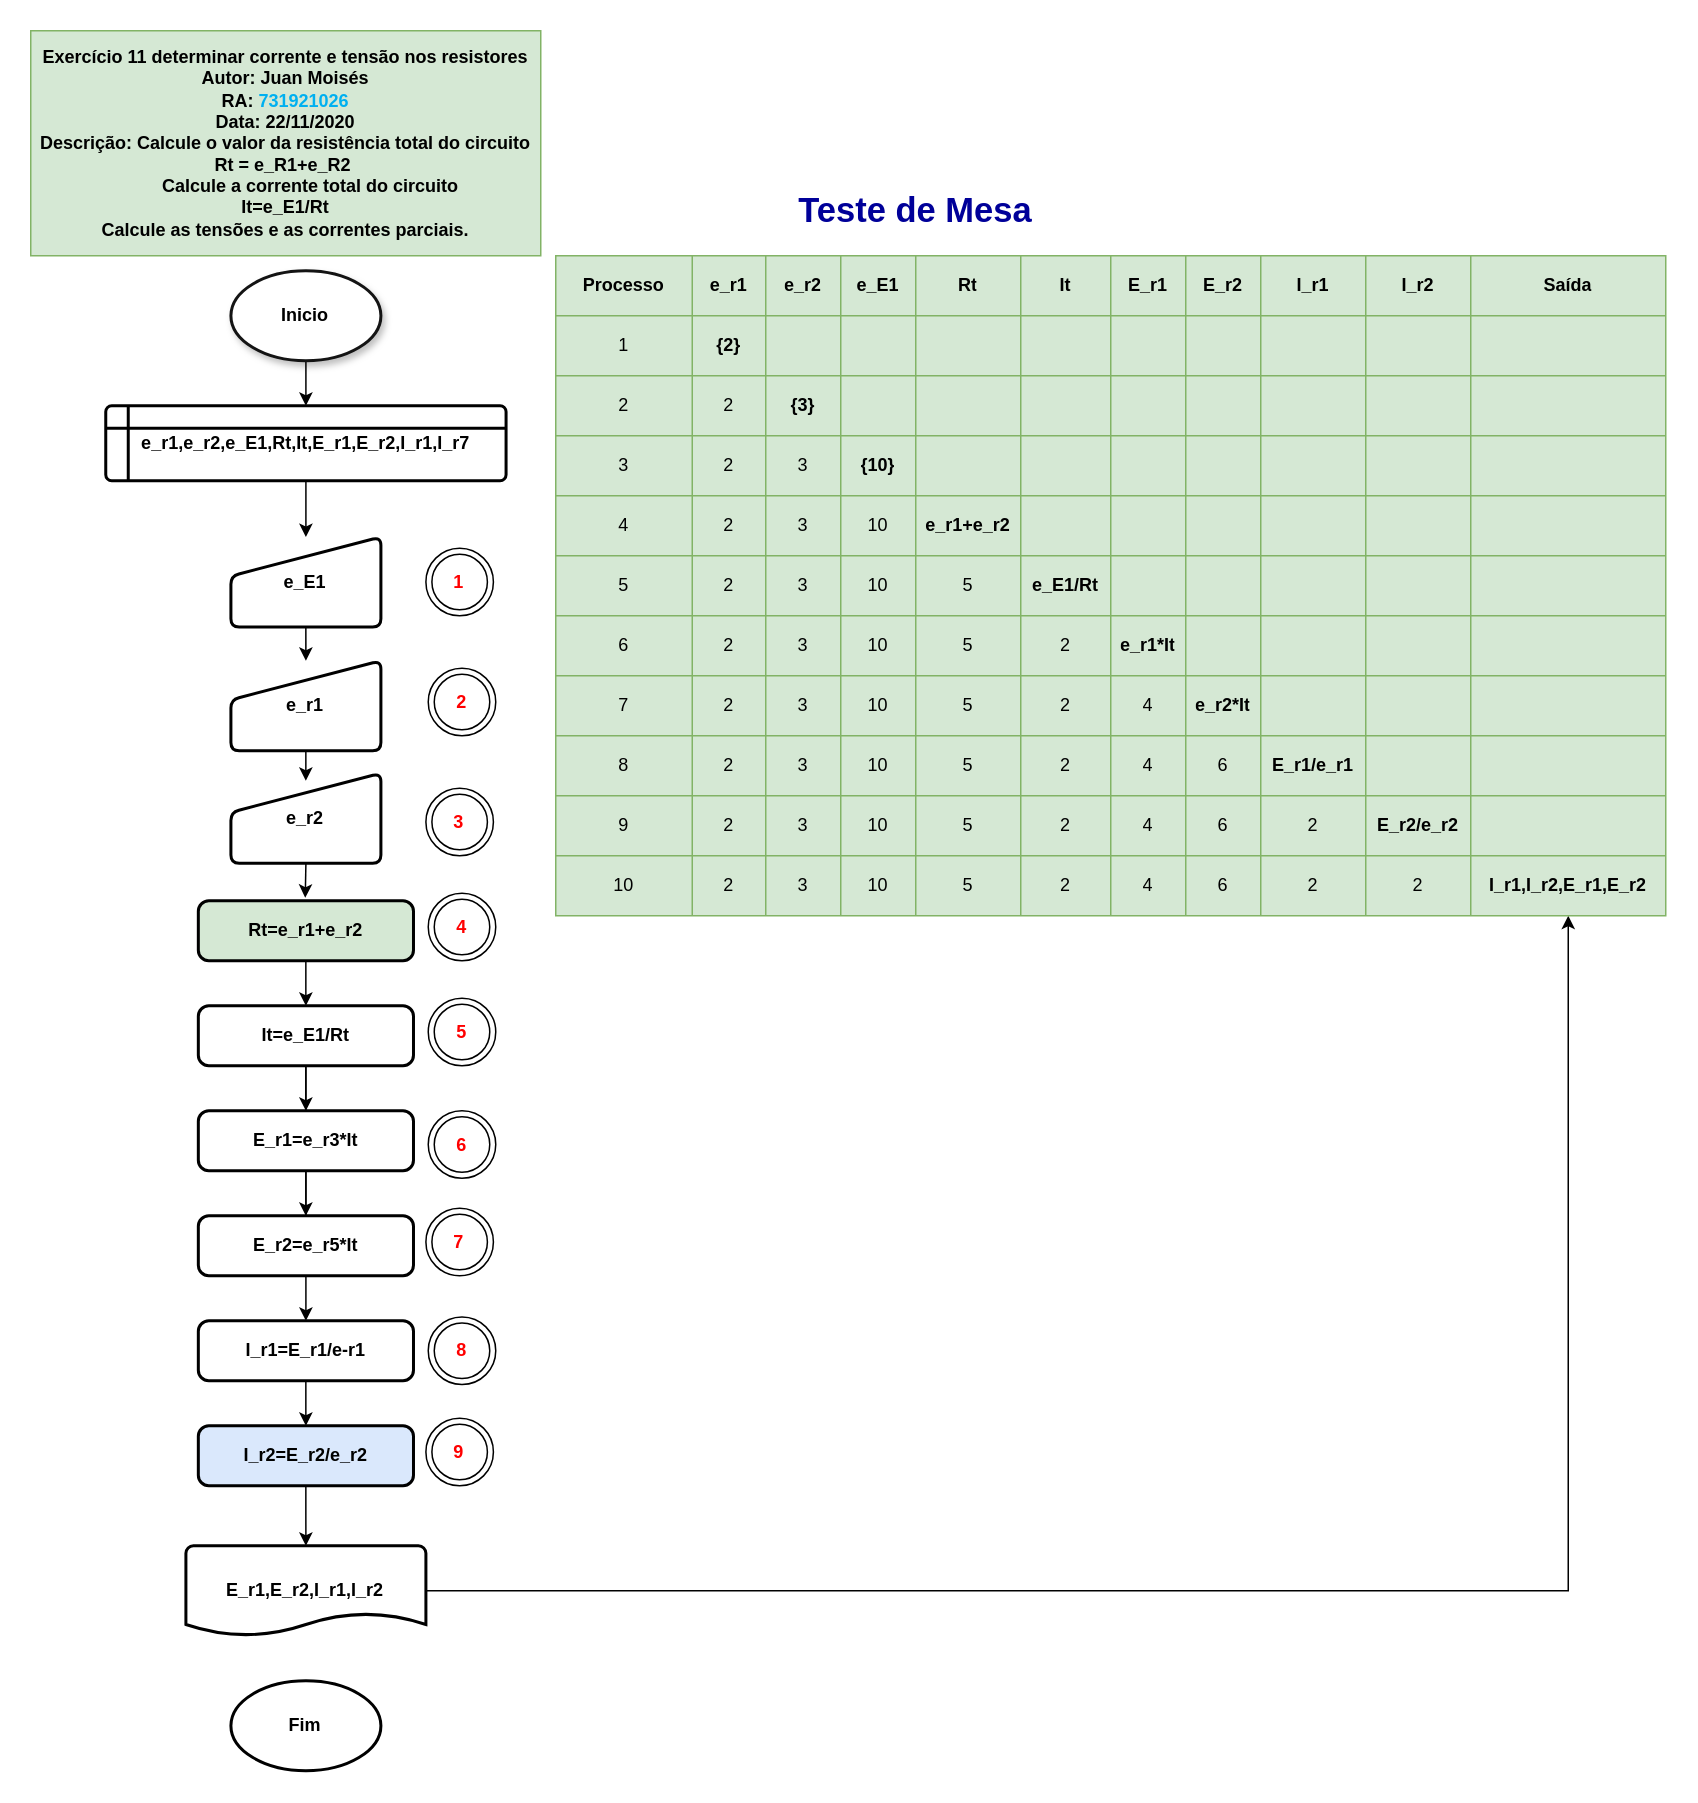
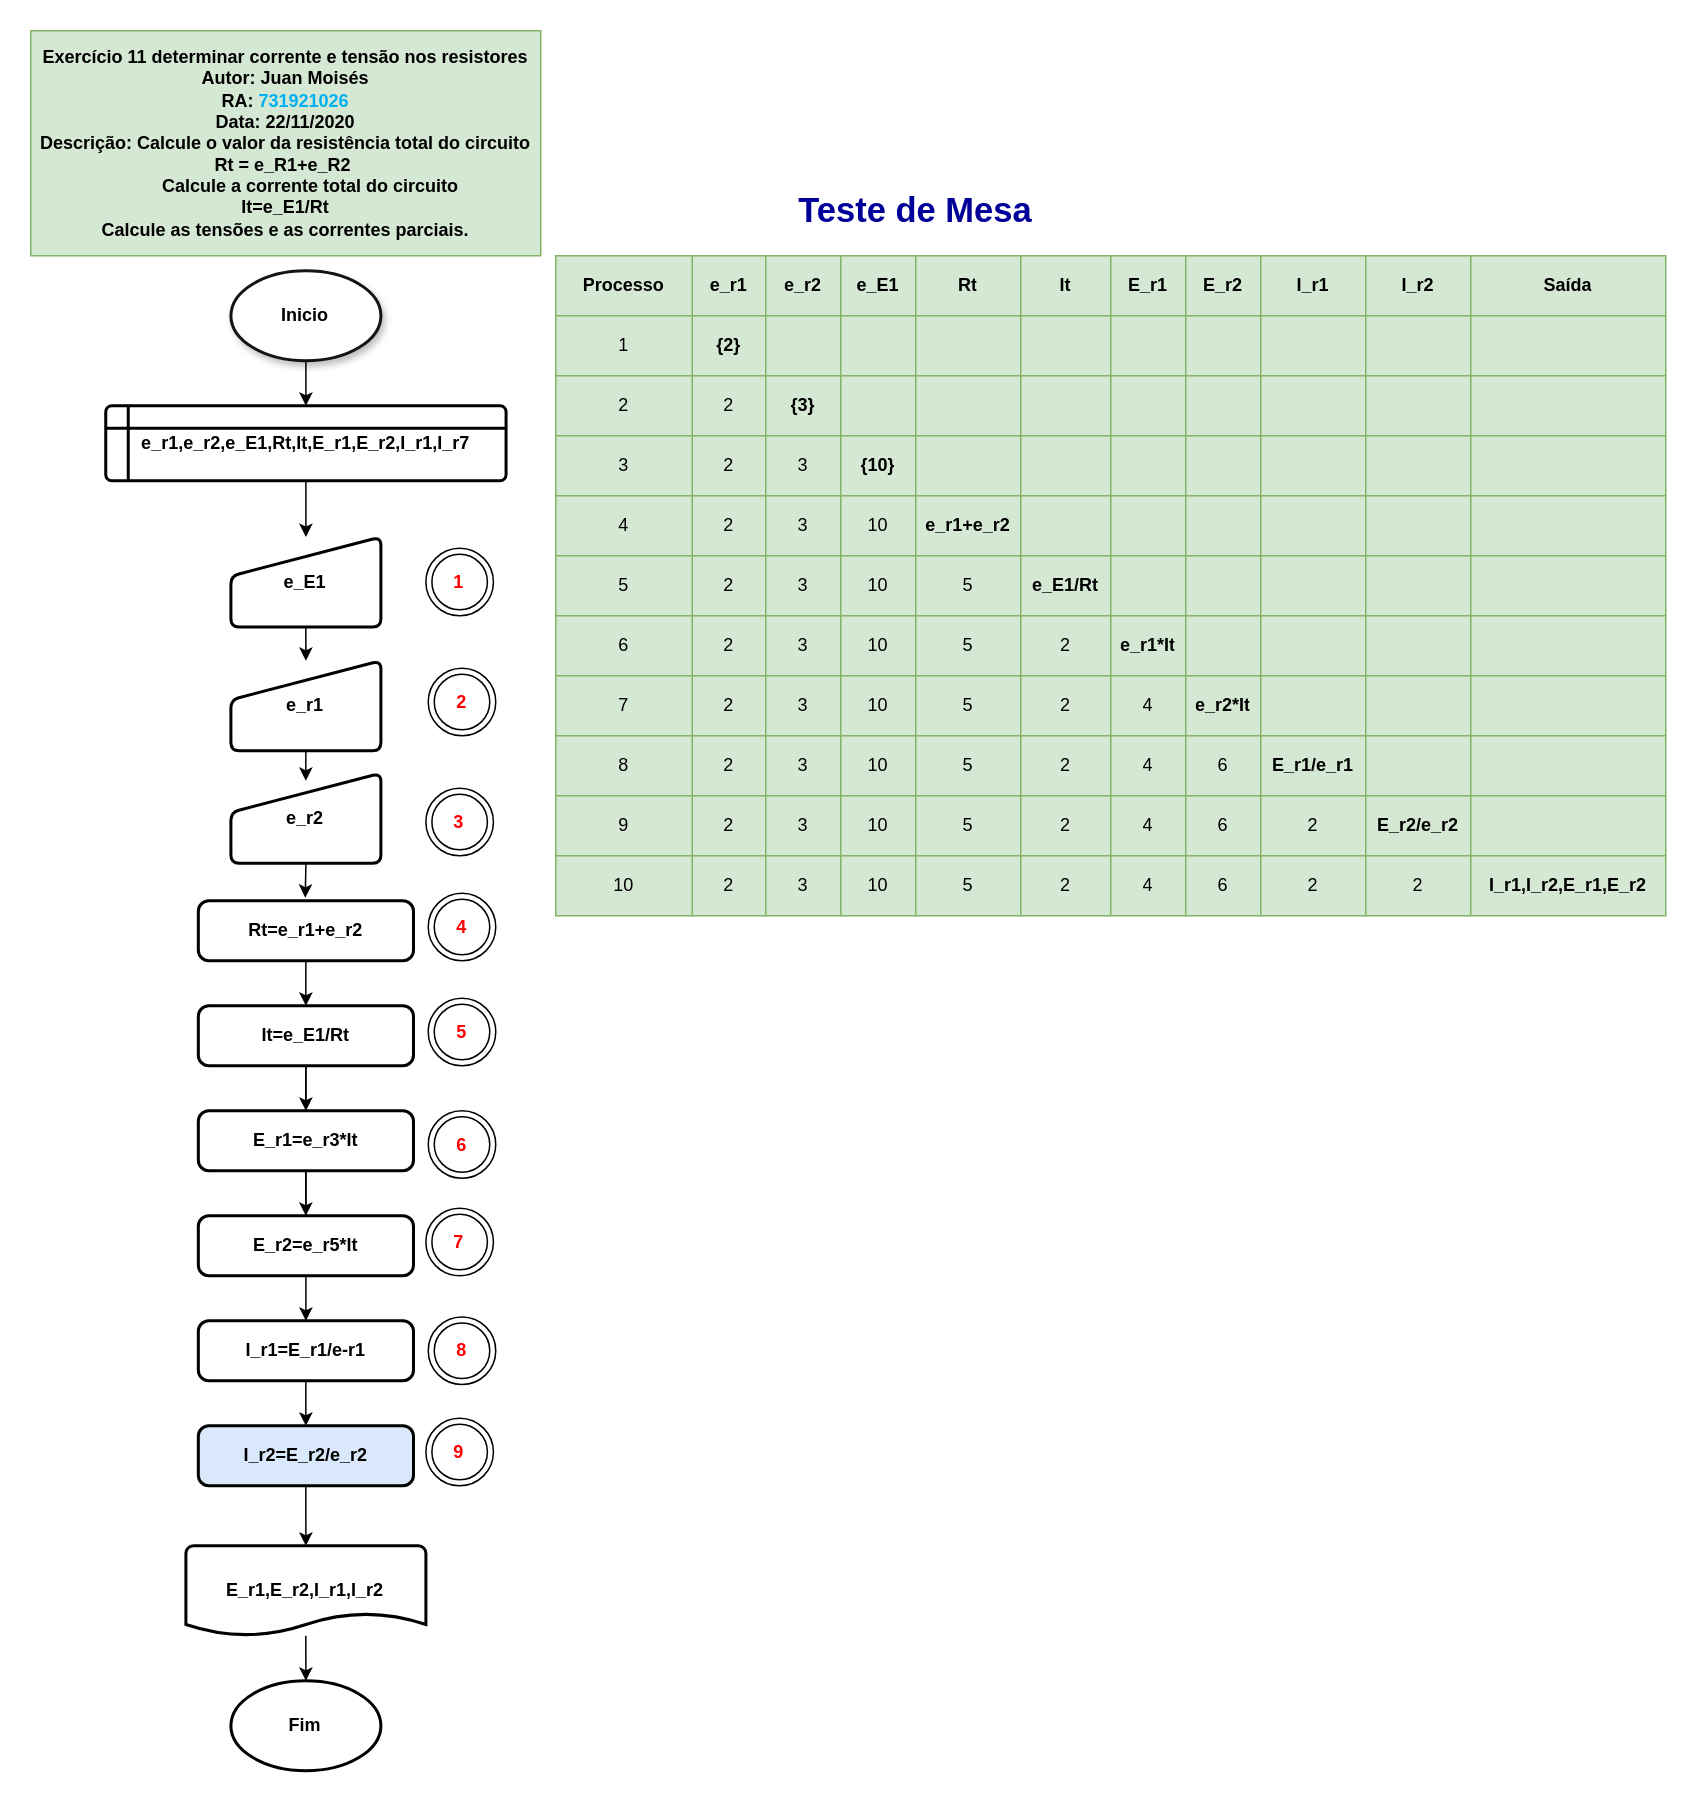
node "Rt=e_r1+e_r2": fillcolor #d5e8d4 -> #ffffff
edge "E_r1,E_r2,I_r1,I_r2" -> "I_r1,I_r2,E_r1,E_r2": now "E_r1,E_r2,I_r1,I_r2" -> "Fim"
